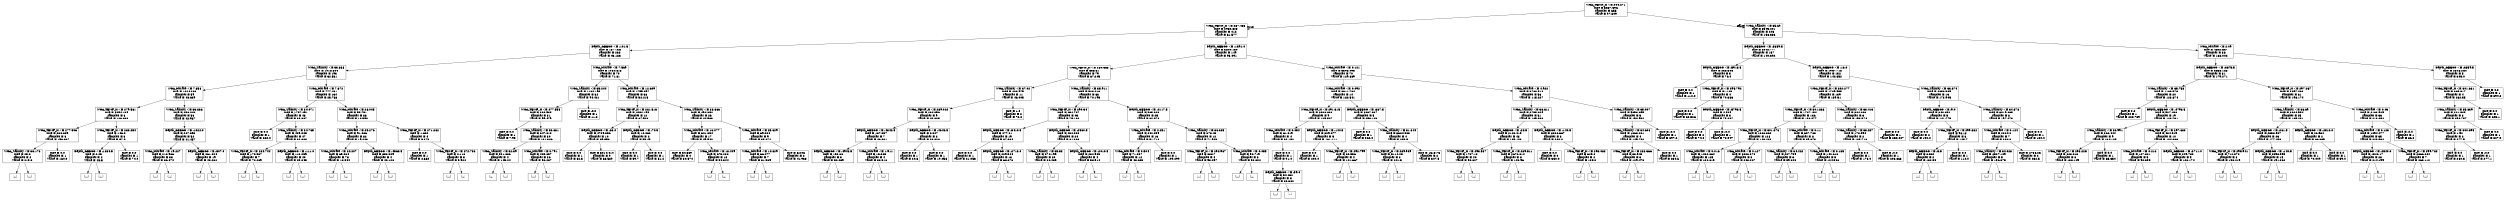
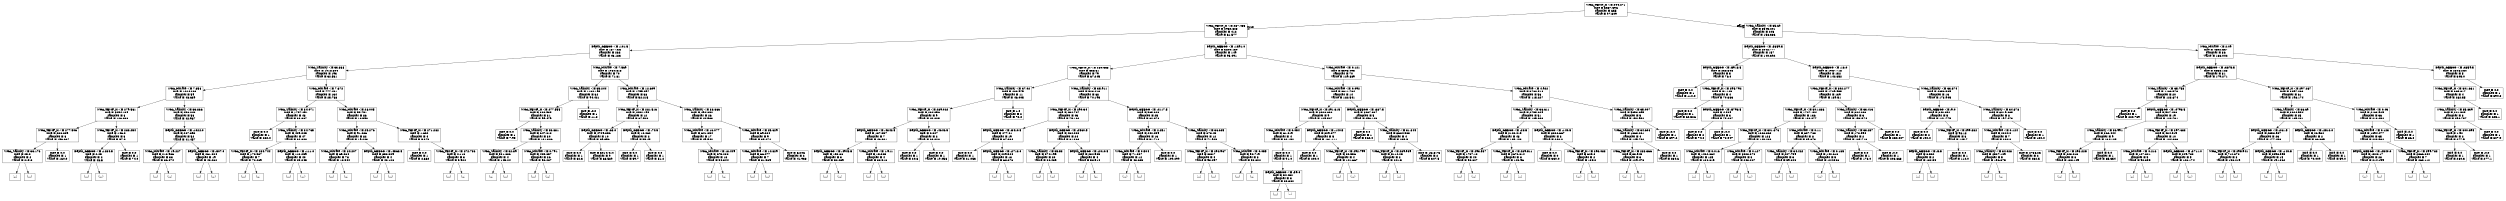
edge "WOA_TEMP_K <= 299.882 mse = 98.18 samples = 3 value = 125.7" -> "Depth_GEBCO <= -5.5 mse = 6.502 samples = 2 value = 132.55": removed
node "mse = 34.369 samples = 4 value = 30.574": removed
